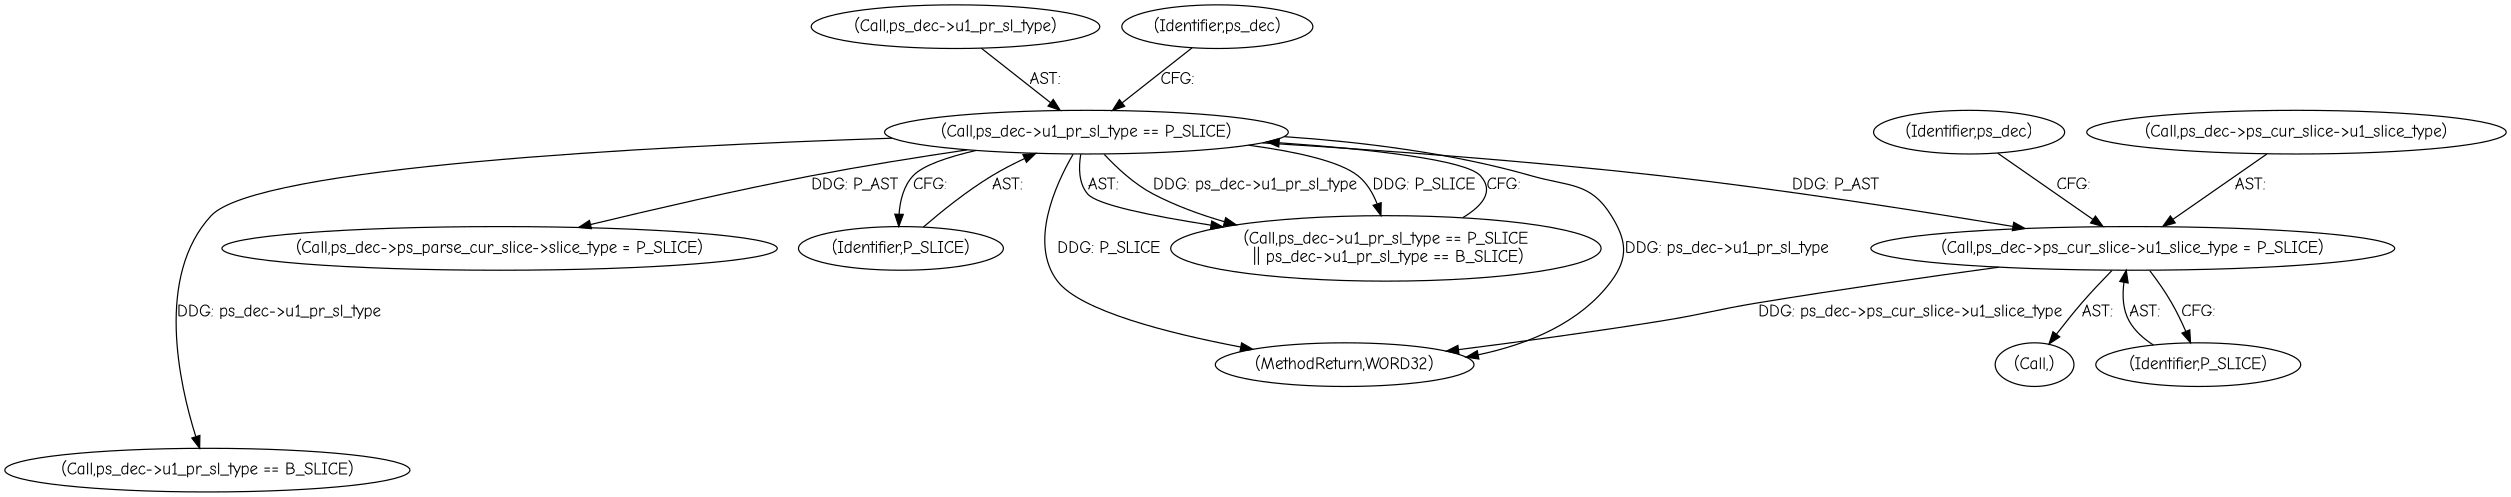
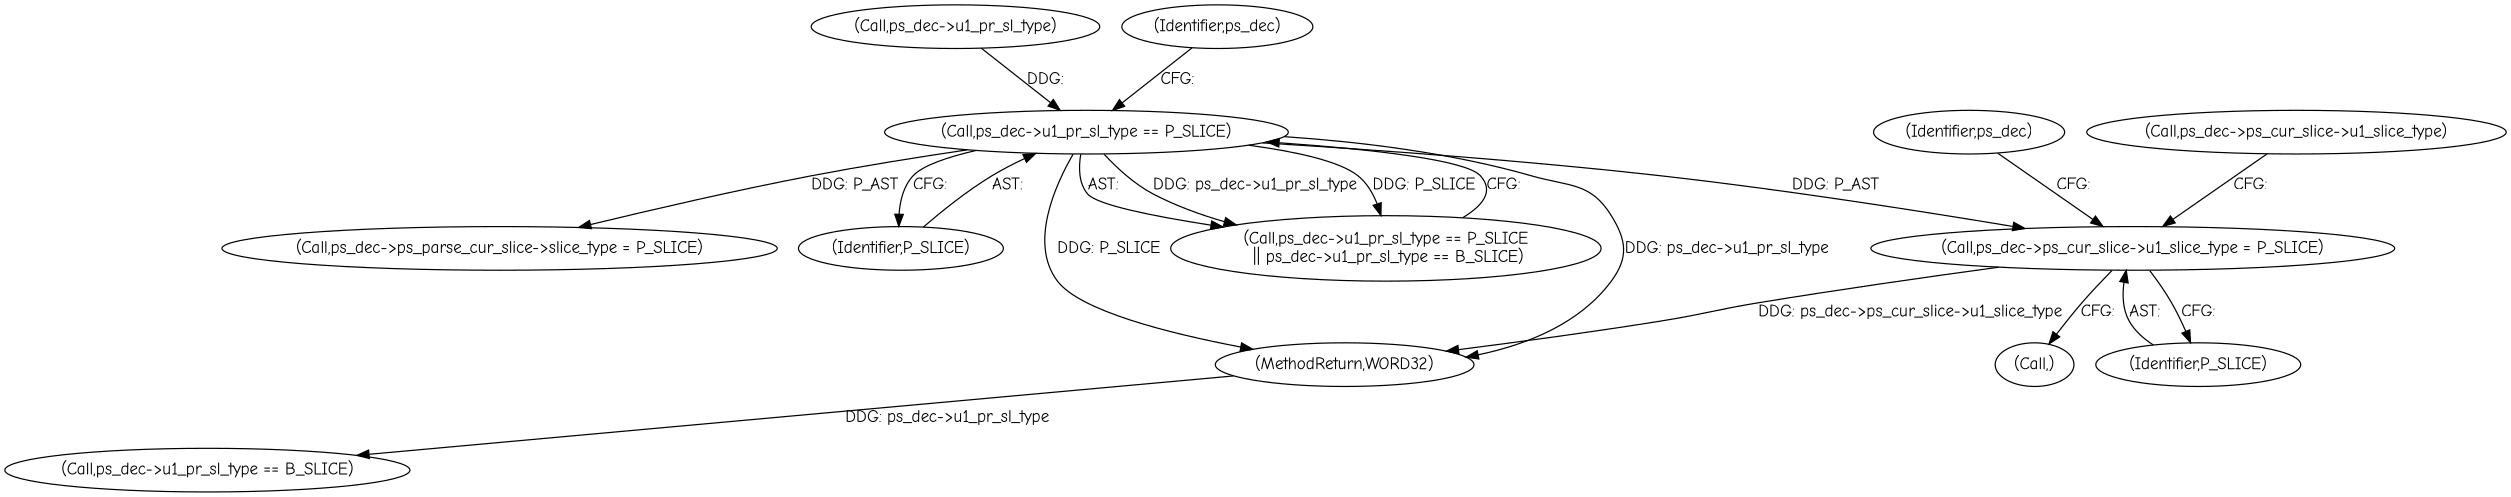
edge "(Call,ps_dec->u1_pr_sl_type)" -> "(Call,ps_dec->u1_pr_sl_type == P_SLICE)": label "AST: " -> "DDG: "
edge "(Call,ps_dec->u1_pr_sl_type == P_SLICE)" -> "(Call,ps_dec->u1_pr_sl_type == B_SLICE)": now "(MethodReturn,WORD32)" -> "(Call,ps_dec->u1_pr_sl_type == B_SLICE)"
edge "(Call,ps_dec->ps_cur_slice->u1_slice_type)" -> "(Call,ps_dec->ps_cur_slice->u1_slice_type = P_SLICE)": label "AST: " -> "CFG: "
edge "(Call,ps_dec->ps_cur_slice->u1_slice_type = P_SLICE)" -> "(Call,)": label "AST: " -> "CFG: "
